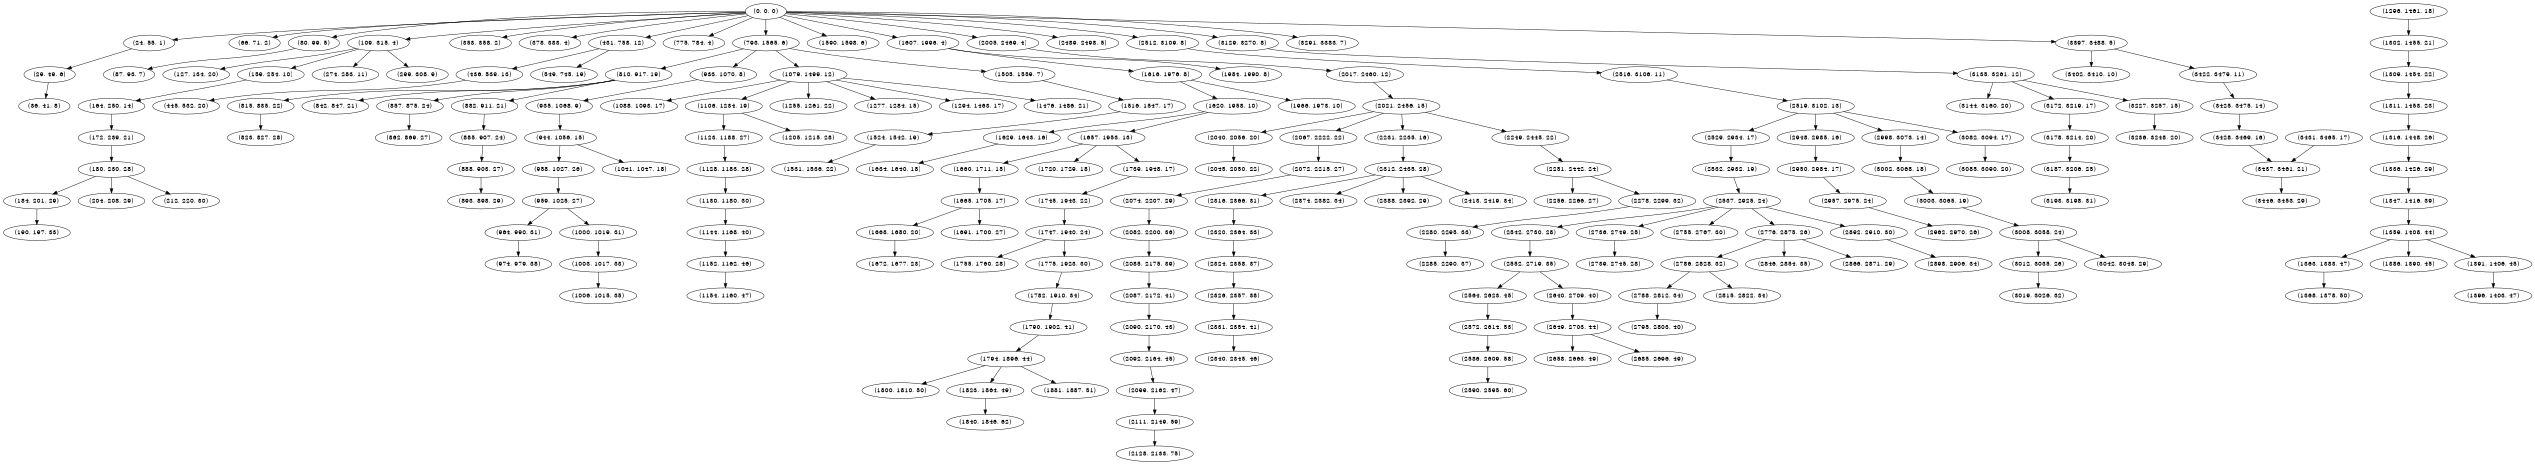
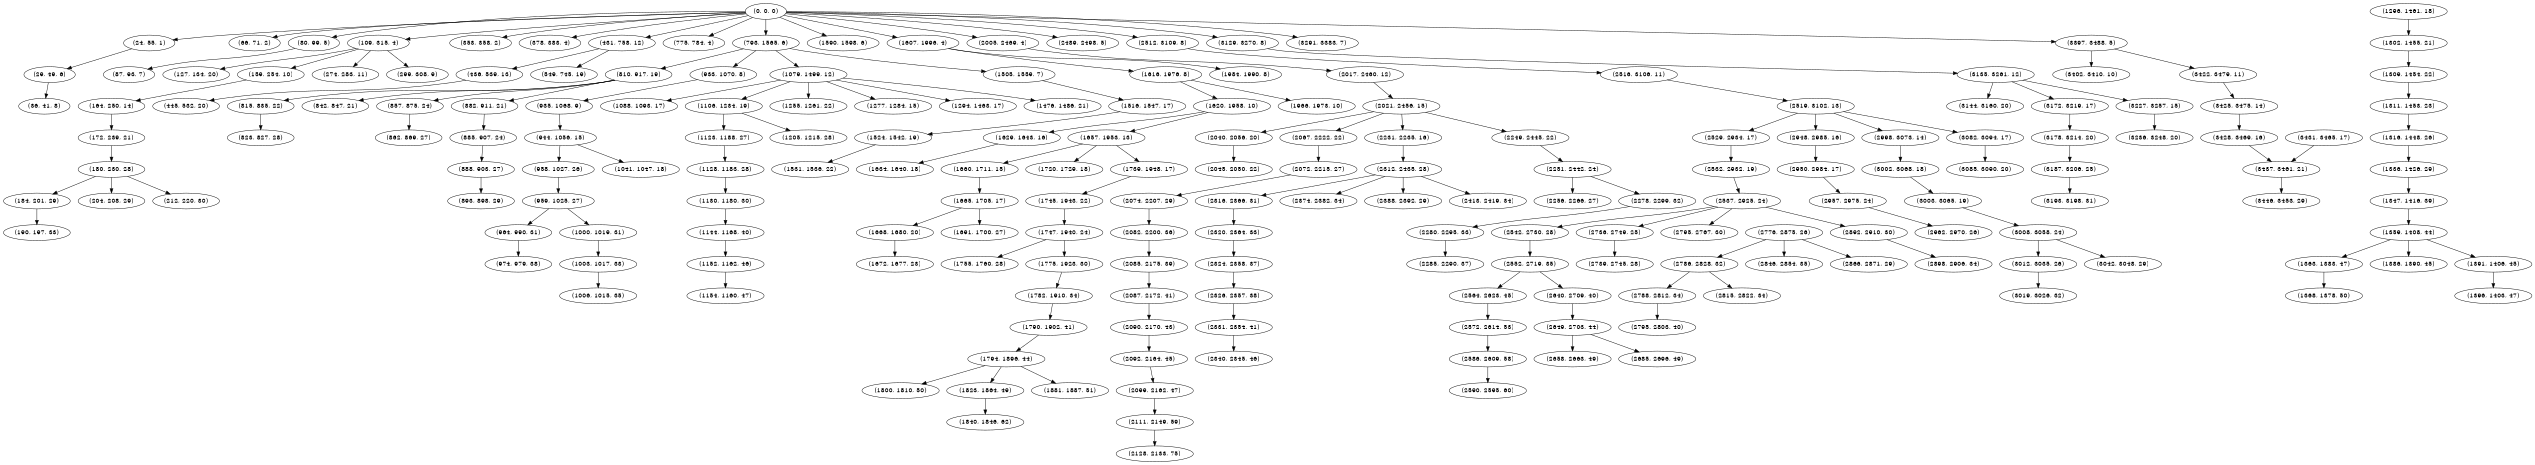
edge "(2537, 2925, 24)" -> "(2776, 2875, 26)": removed
node "(2755, 2767, 30)": label "(2755, 2767, 30)" -> "(2795, 2767, 30)"
